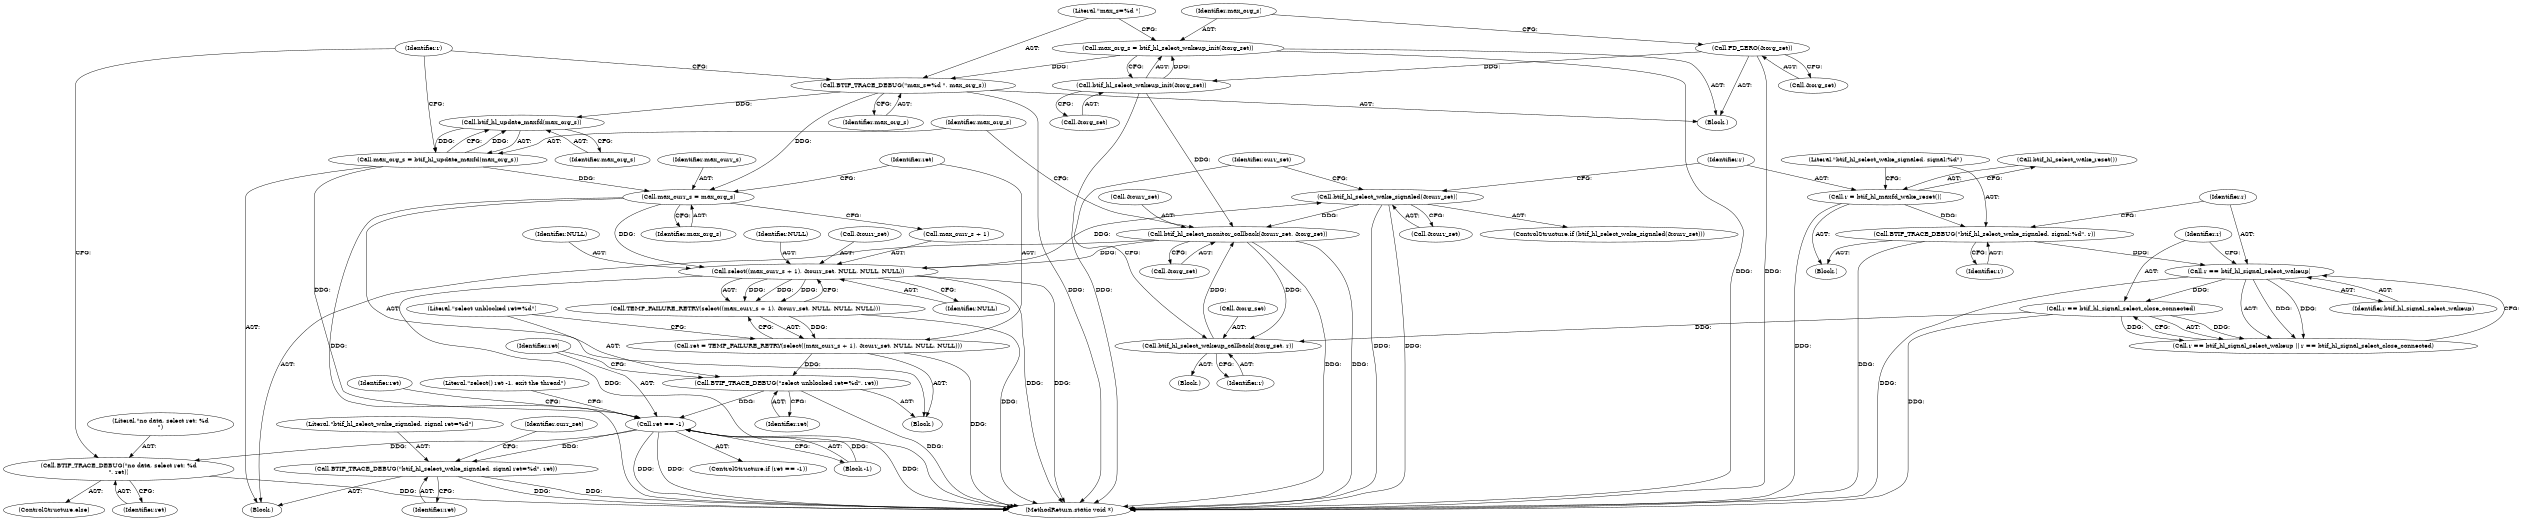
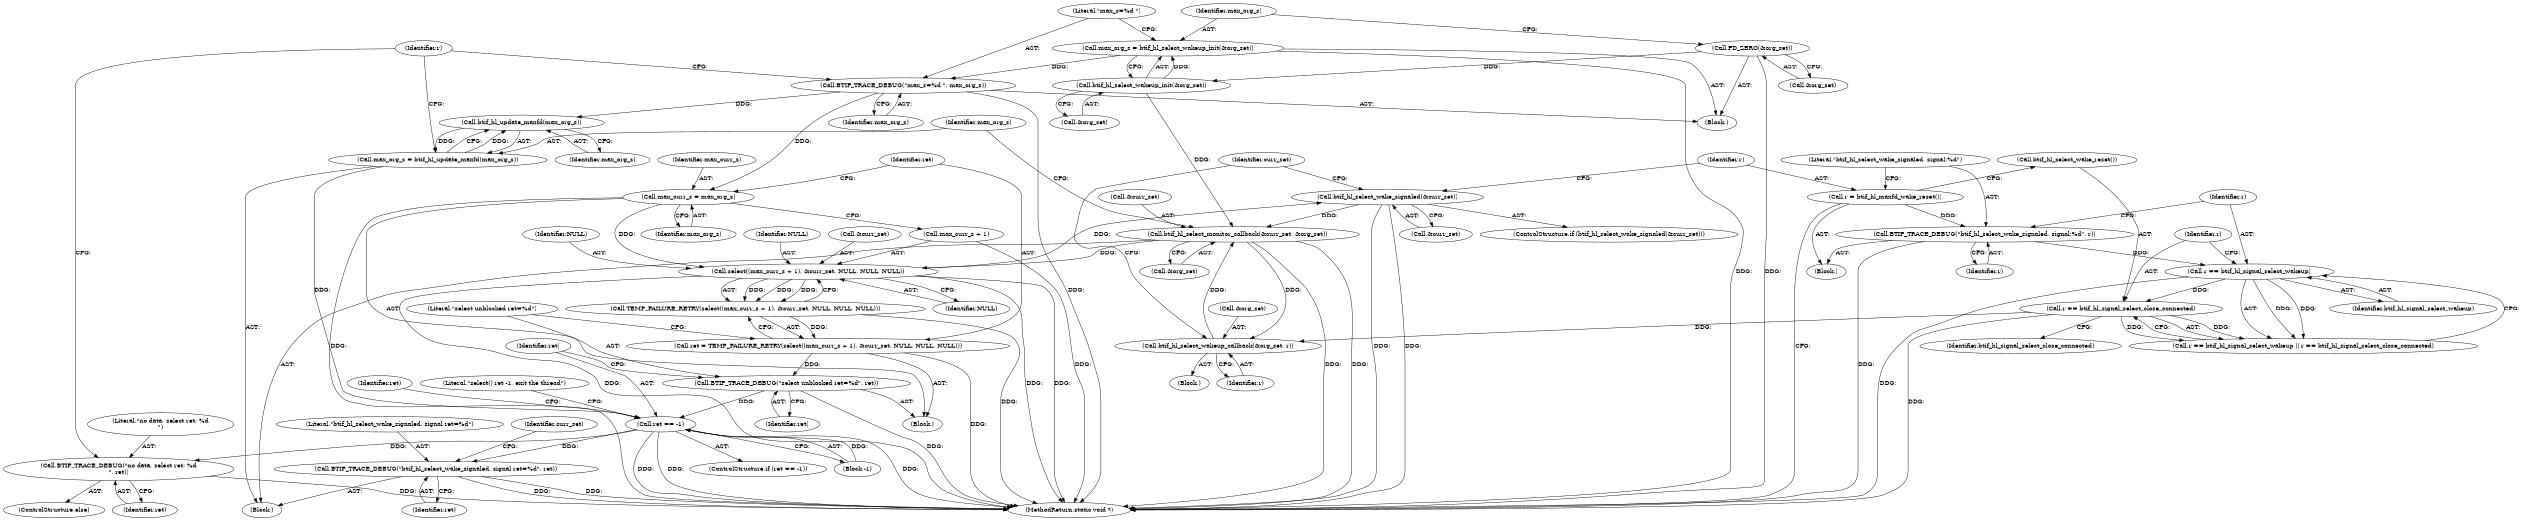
edge "(Call,btif_hl_select_wake_reset())" -> "(Call,r = btif_hl_maxfd_wake_reset())": now "(Call,btif_hl_select_wake_reset())" -> "(Call,r == btif_hl_signal_select_close_connected)"
edge "(Call,max_org_s = btif_hl_update_maxfd(max_org_s))" -> "(Call,max_curr_s = max_org_s)": removed, label "DDG:"
edge "(Call,btif_hl_select_wakeup_init(&org_set))" -> "(MethodReturn,static void *)": now "(Call,max_curr_s + 1)" -> "(MethodReturn,static void *)"
edge "(Call,r = btif_hl_maxfd_wake_reset())" -> "(MethodReturn,static void *)": label "DDG: " -> "CFG: "
node "(Identifier,btif_hl_signal_select_close_connected)": added
